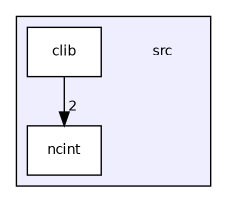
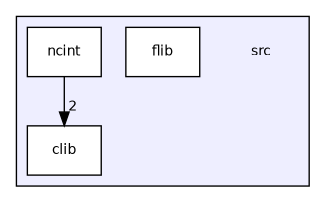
node "flib": added
edge "clib" -> "ncint": reversed
